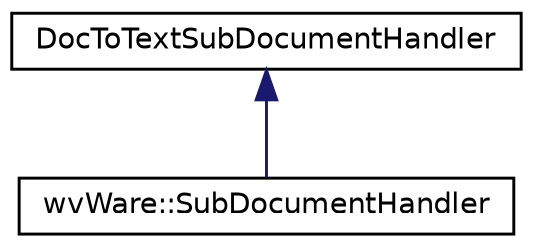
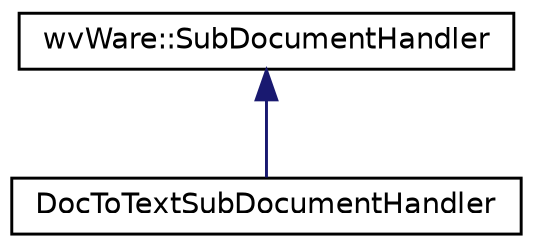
edge "wvWare::SubDocumentHandler" -> "DocToTextSubDocumentHandler": reversed
